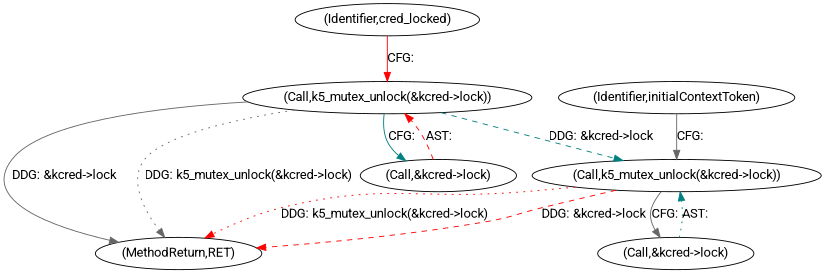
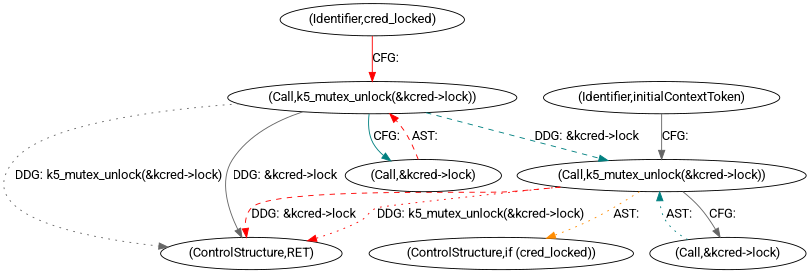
node "(MethodReturn,RET)": label "(MethodReturn,RET)" -> "(ControlStructure,RET)"
node "(ControlStructure,if (cred_locked))": added
